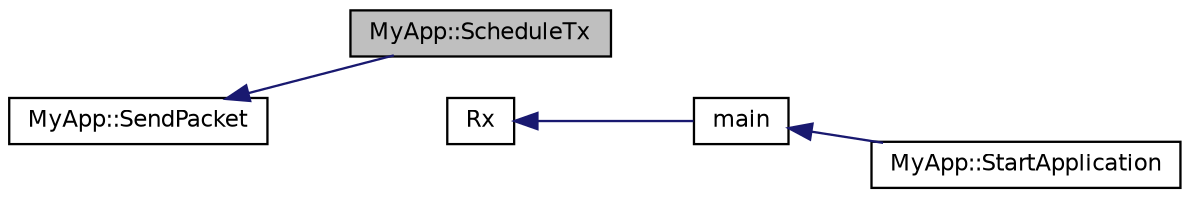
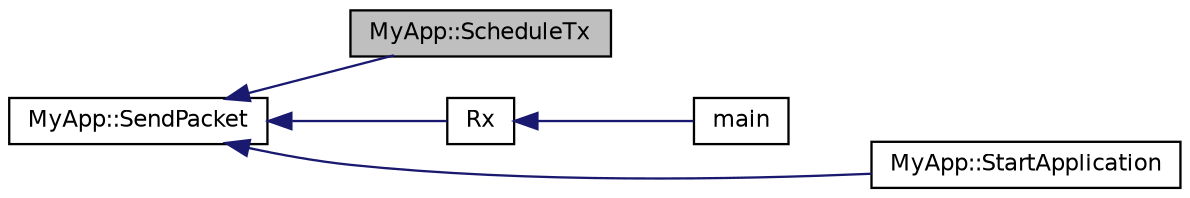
edge "Rx" -> "MyApp::SendPacket": added
edge "MyApp::StartApplication" -> "main": now "MyApp::StartApplication" -> "MyApp::SendPacket"
